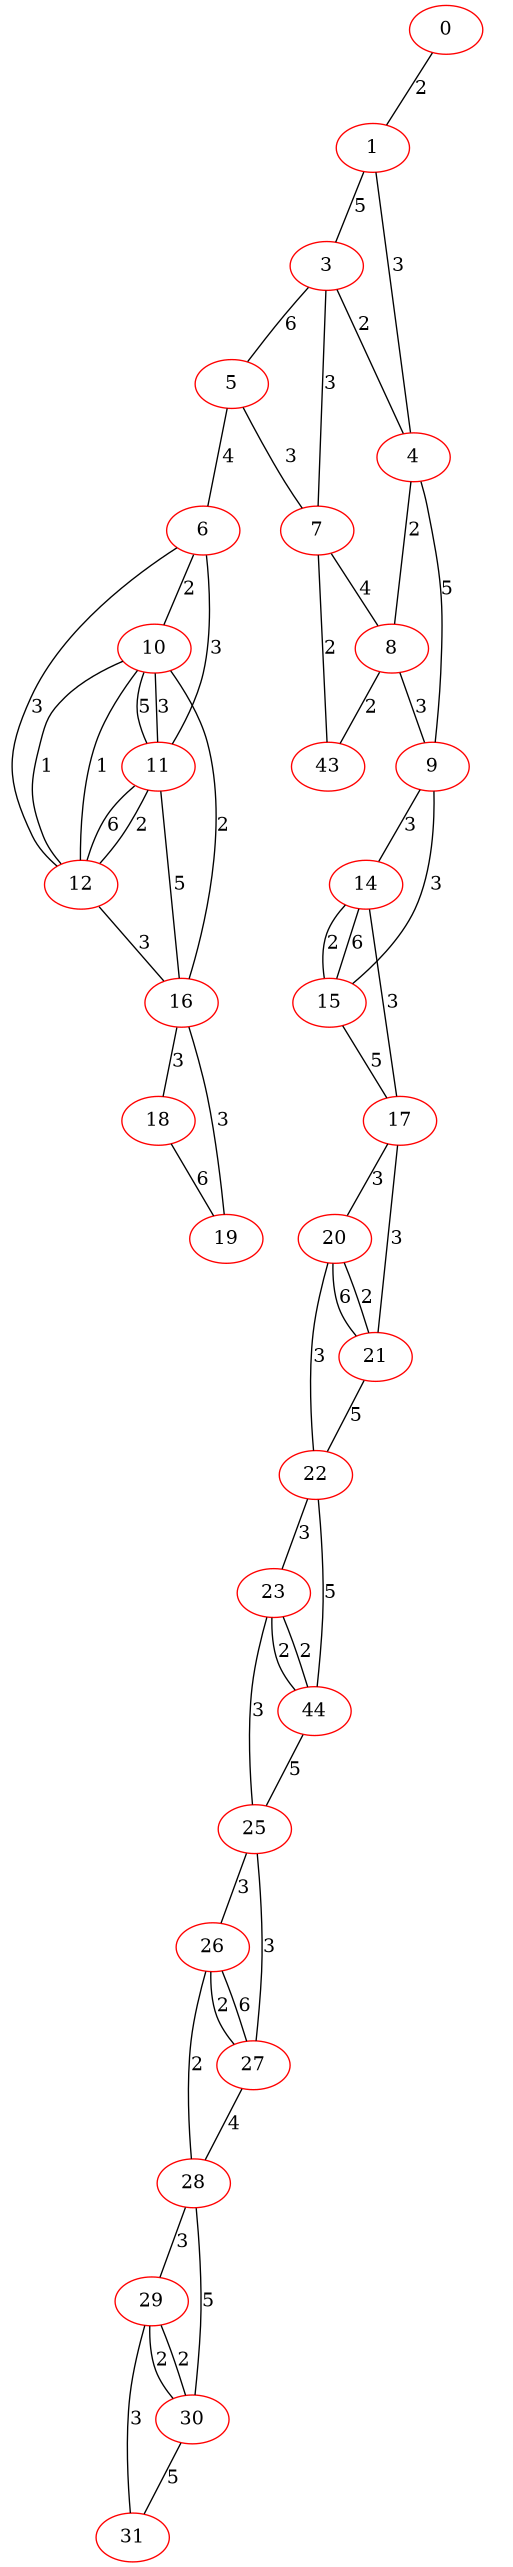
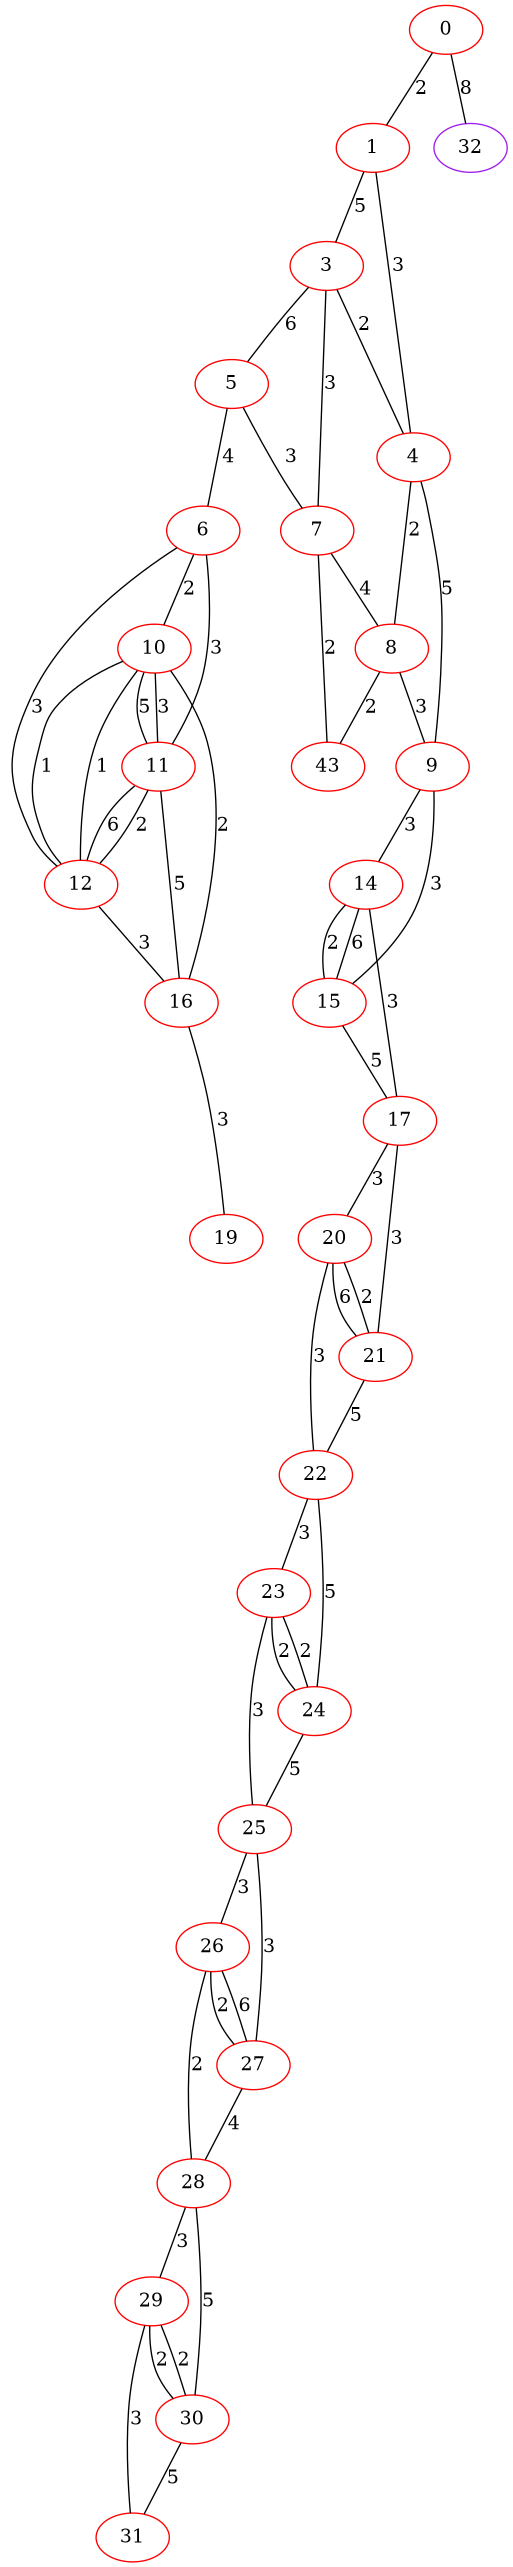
node "32": added
node "18": removed
node "44": label "44" -> "24"
